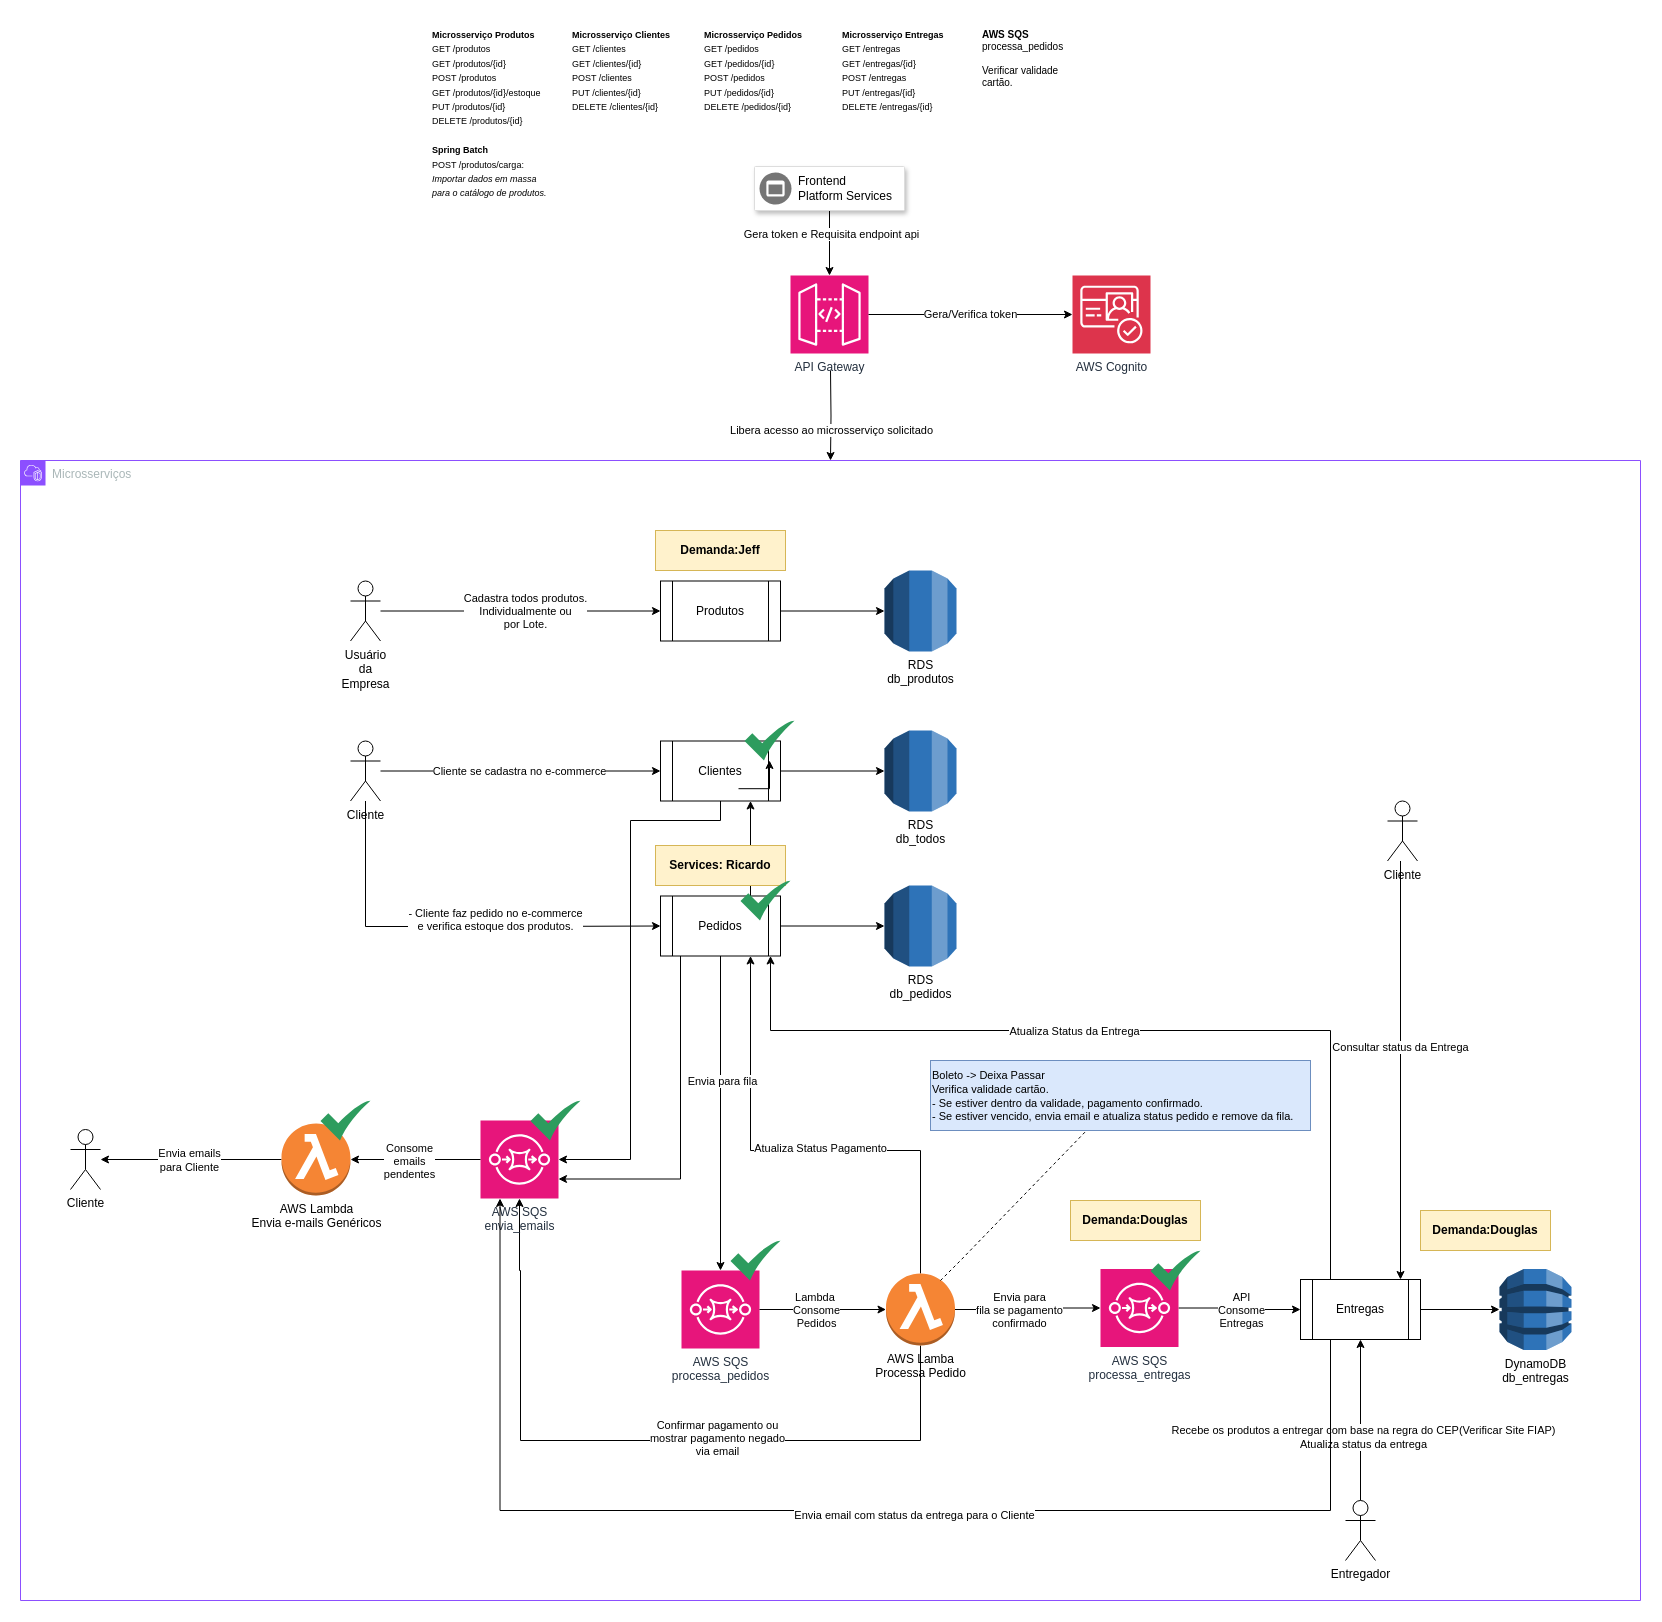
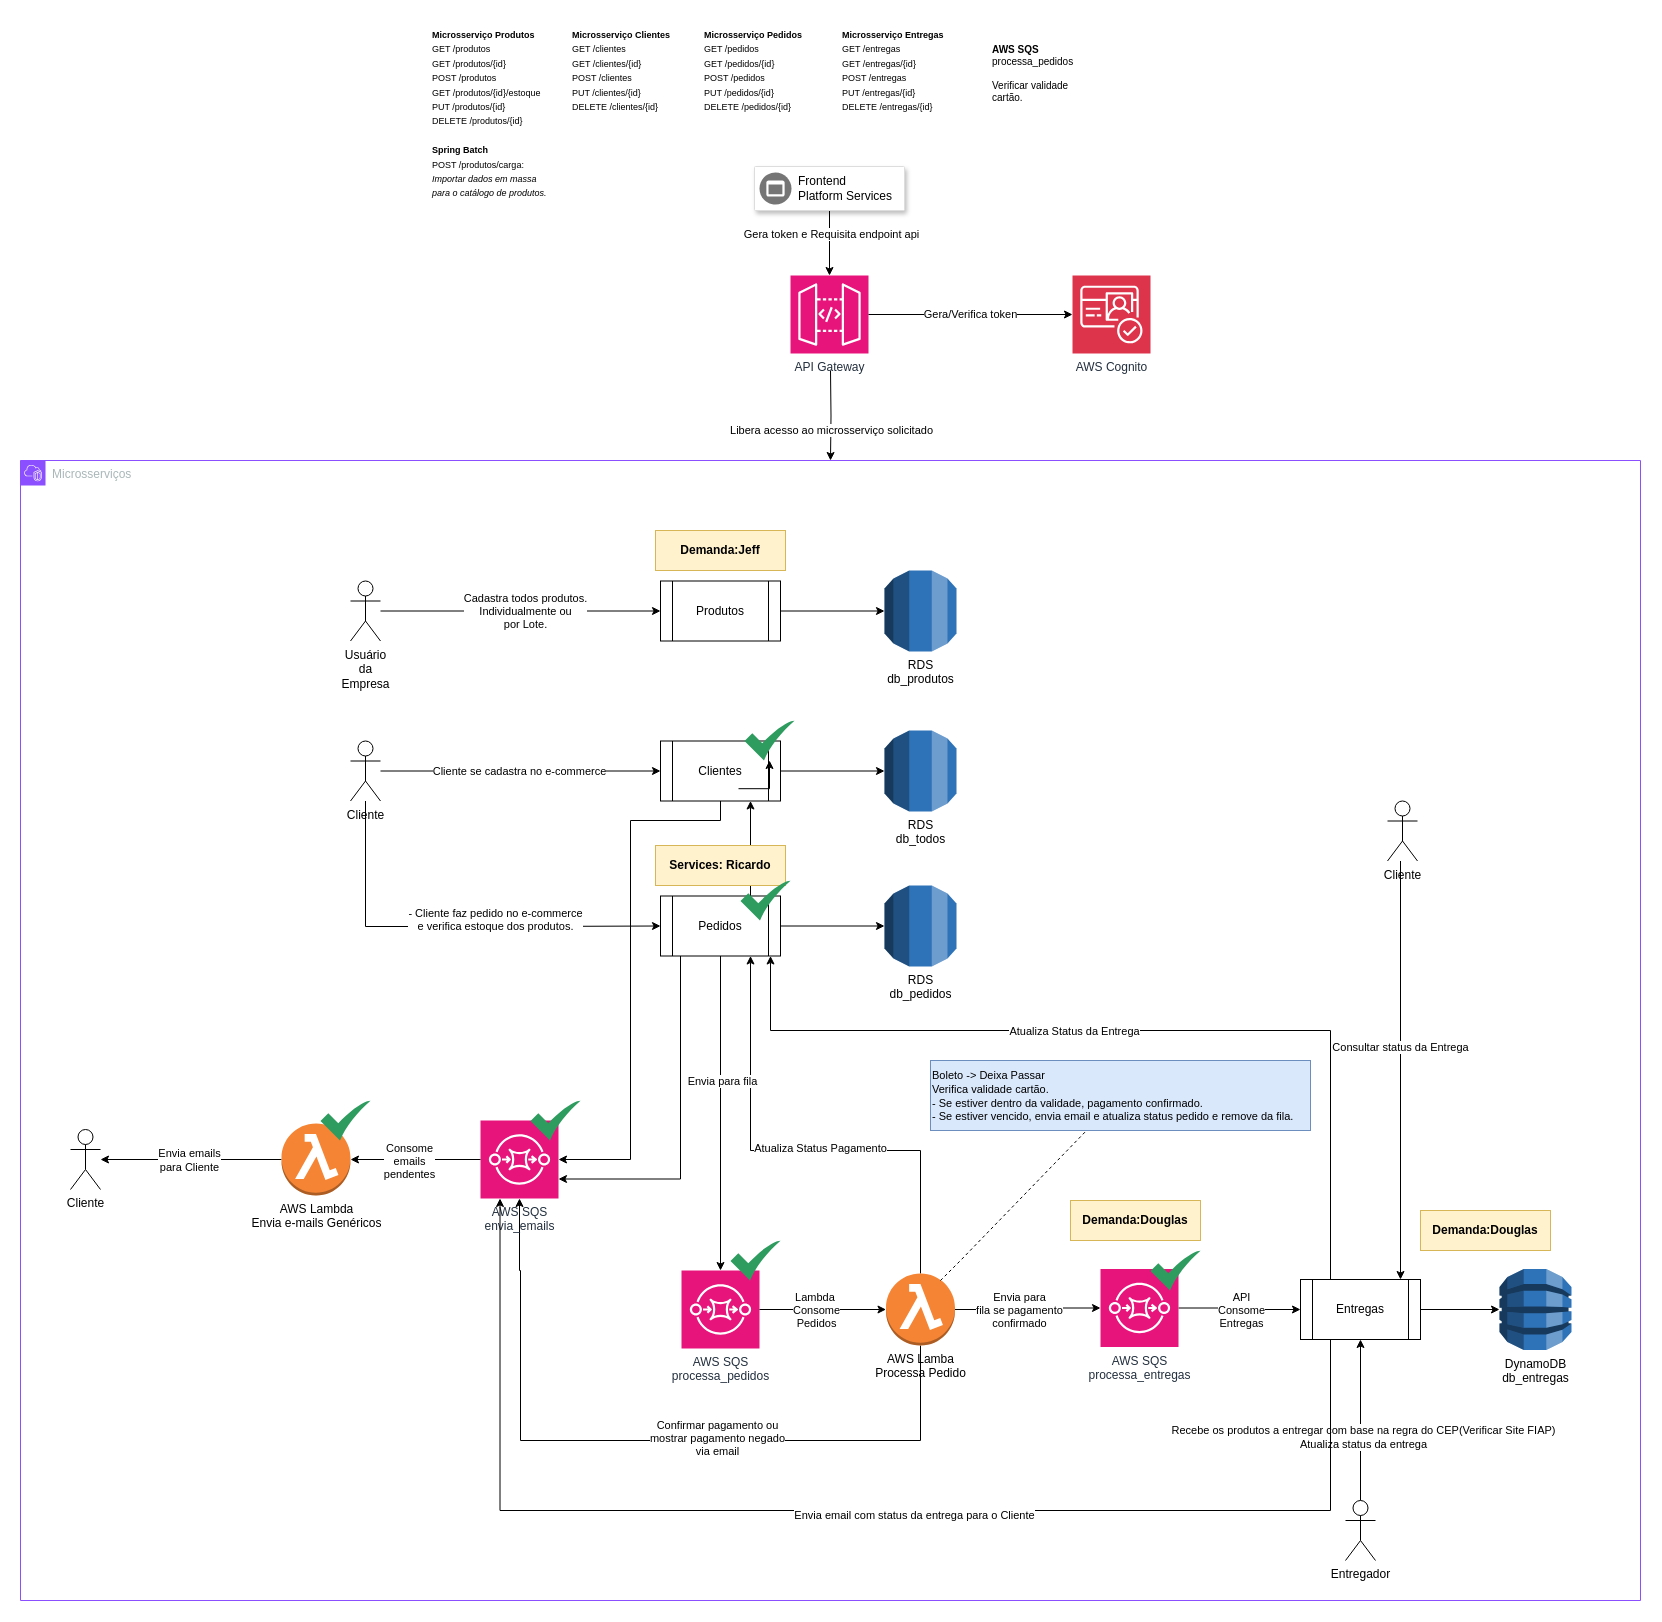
node "AWS SQS processa_pedidos Verificar validade cartão.": moved (1036, 73) -> (1046, 88)
